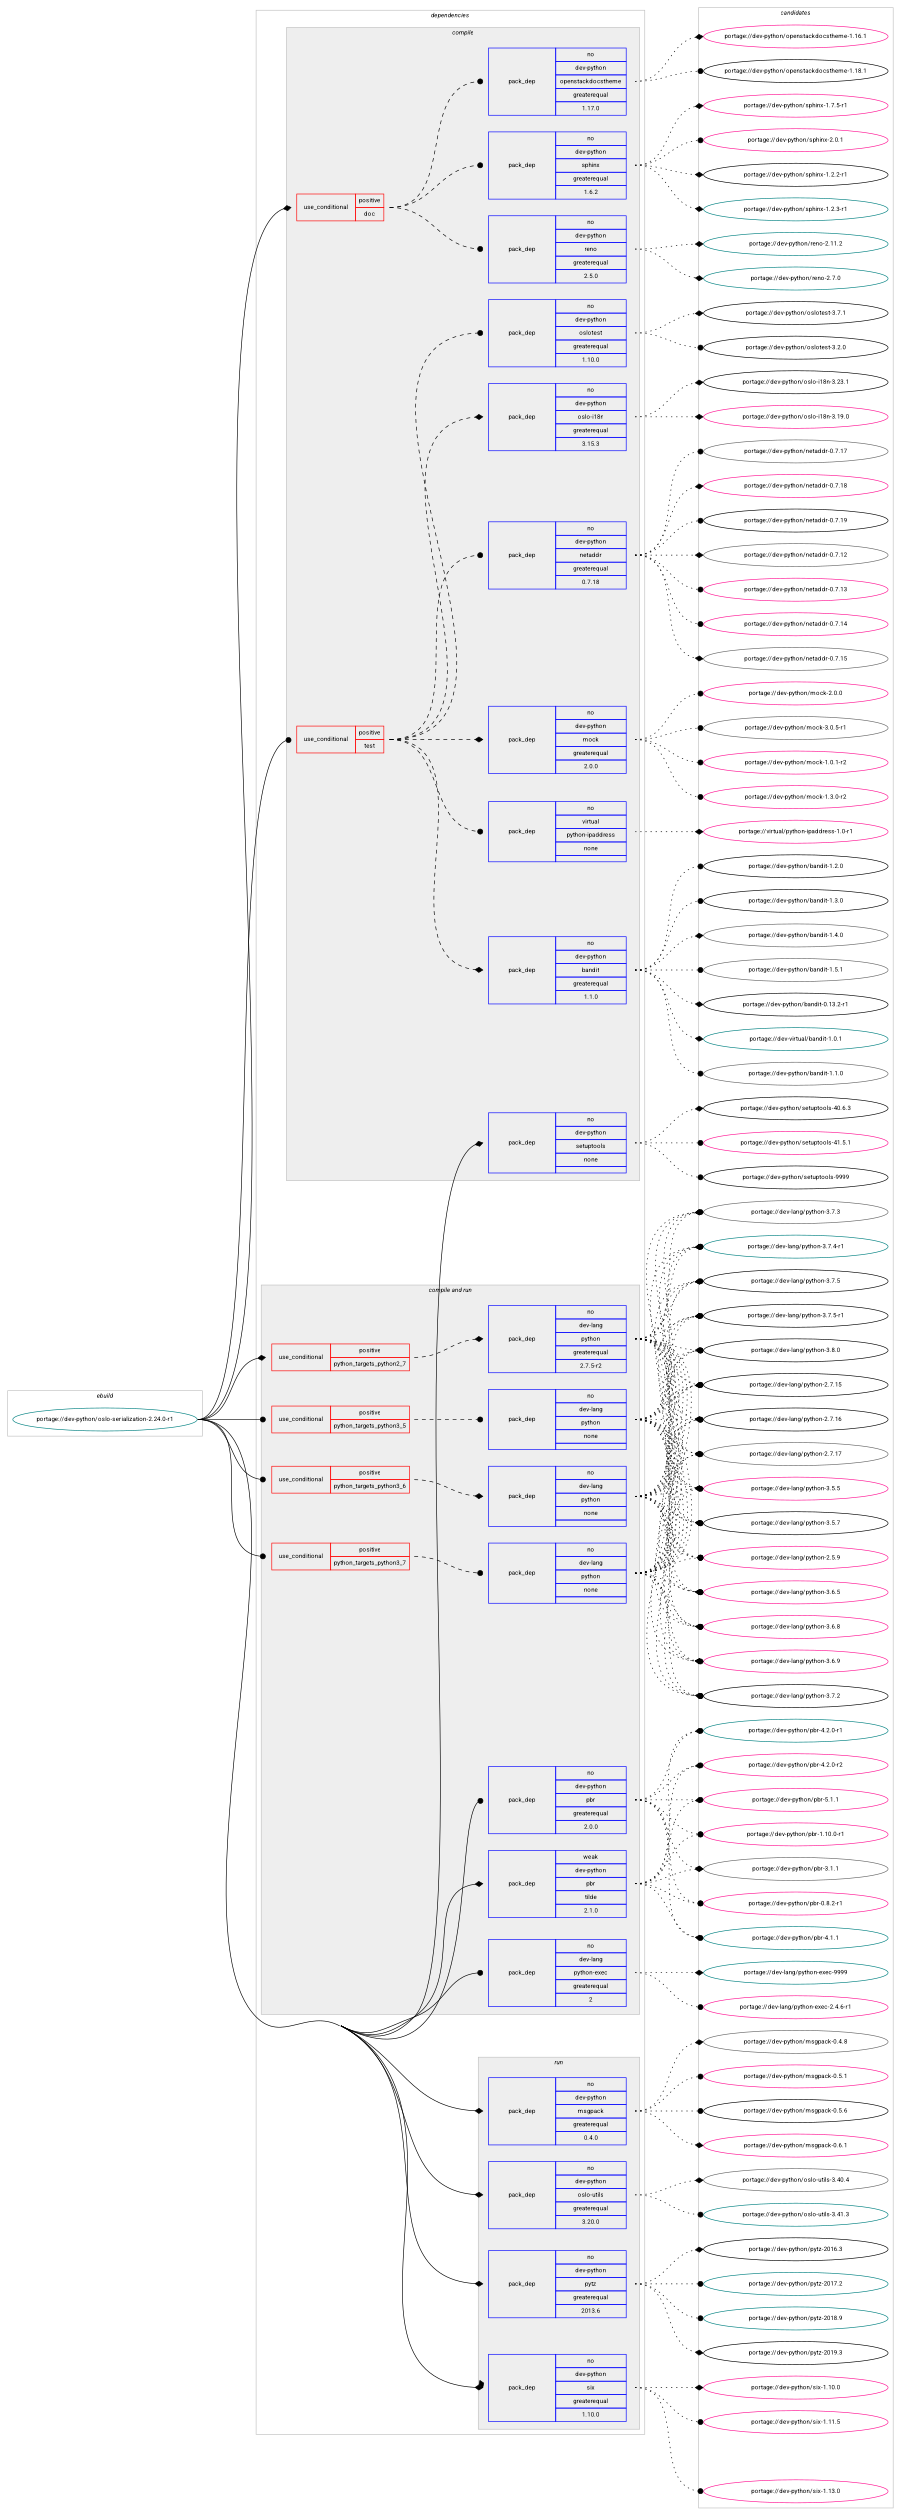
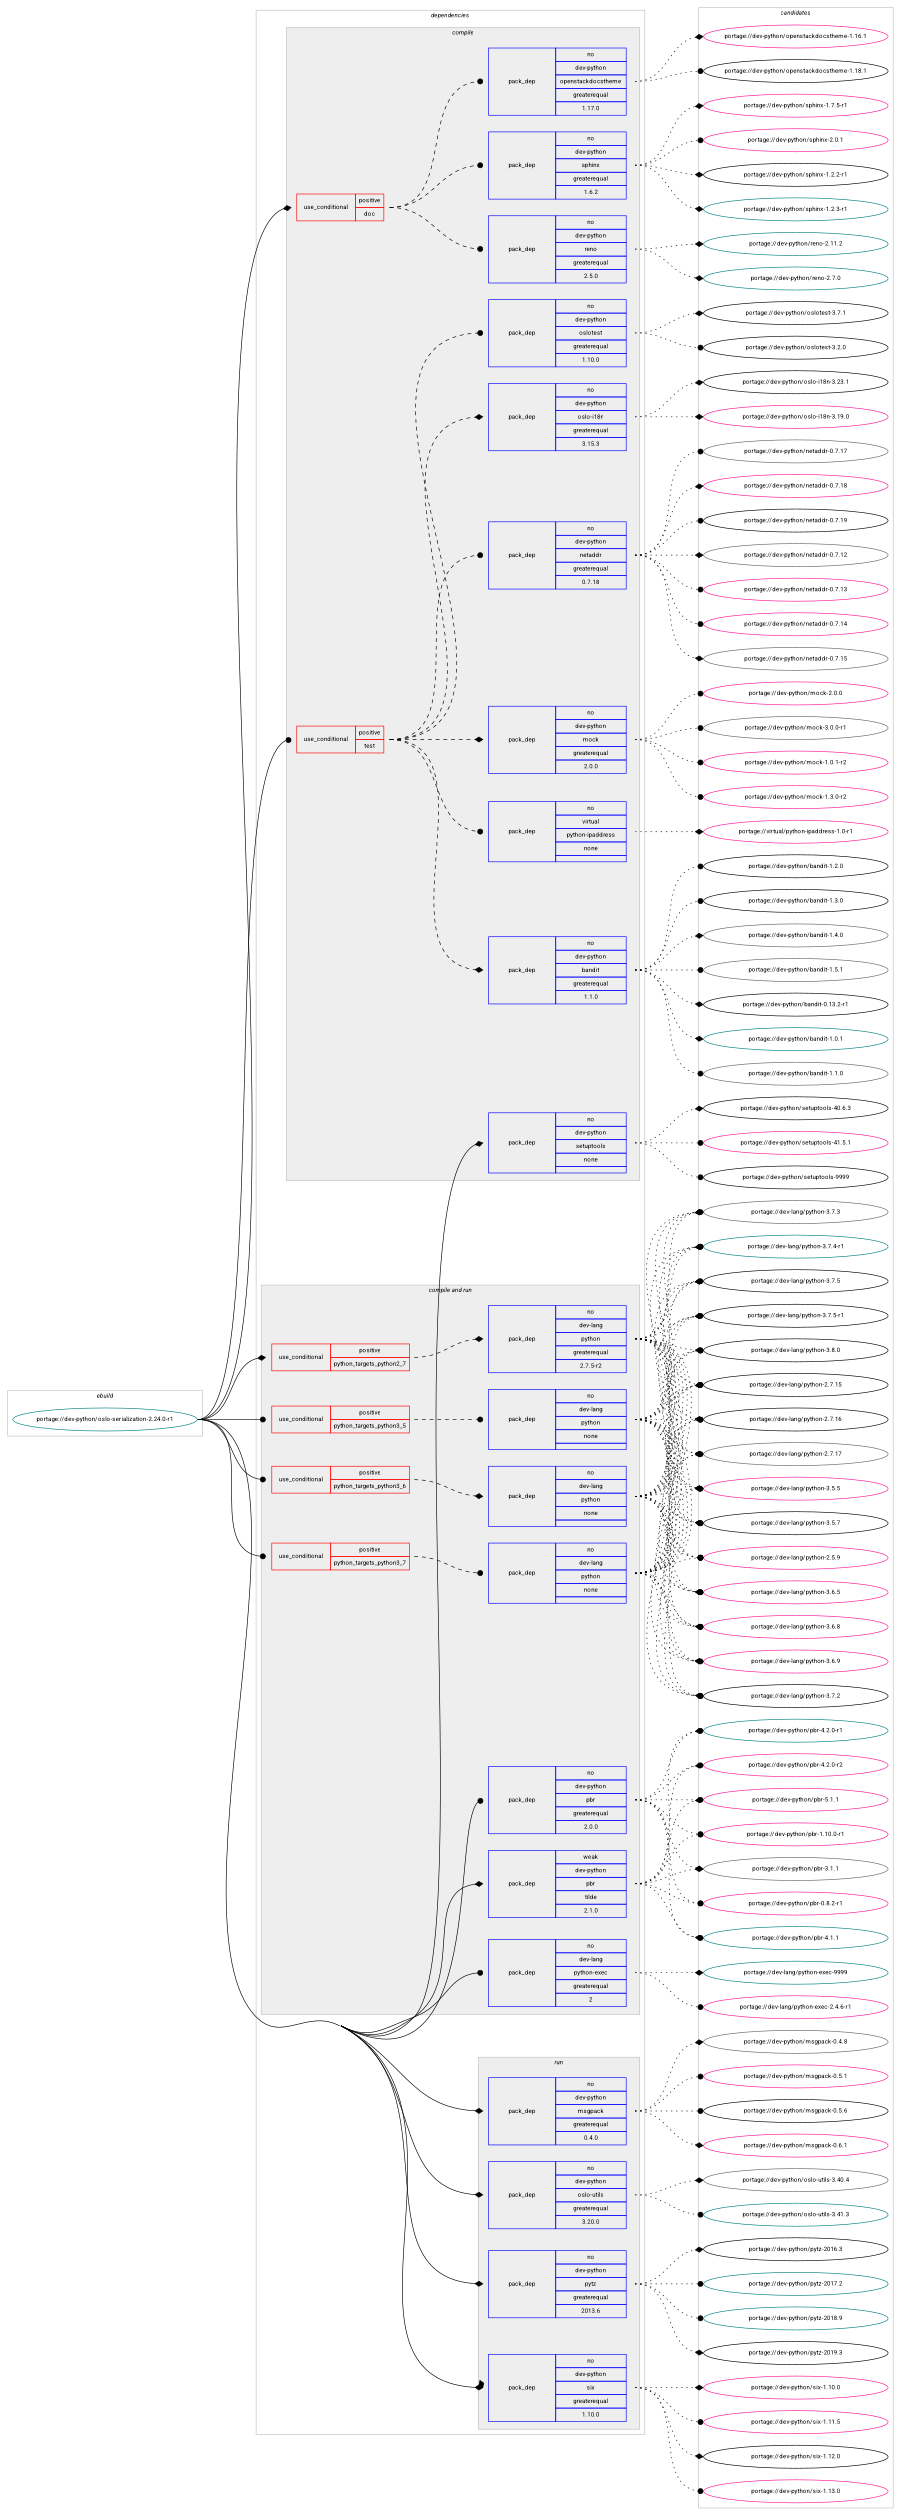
node "portage://dev-python/mock-3.0.5-r1": label "portage://dev-python/mock-3.0.5-r1" -> "portage://dev-python/mock-3.0.0-r1"
node "portage://dev-virtual/bandit-1.0.1": label "portage://dev-virtual/bandit-1.0.1" -> "portage://dev-python/bandit-1.0.1"
node "portage://dev-python/six-1.12.0": added
